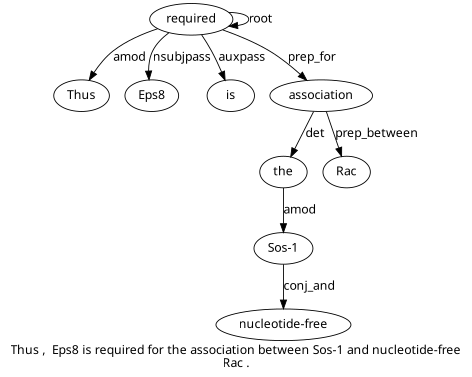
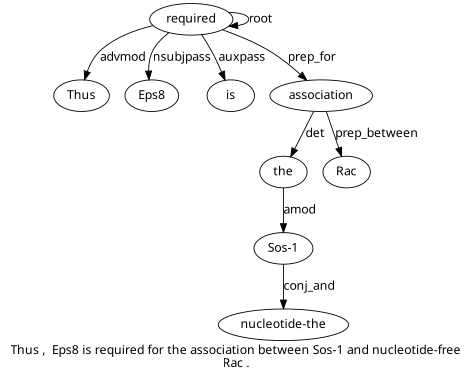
edge "required" -> "Thus": label "amod" -> "advmod"
node "nucleotide-free": label "nucleotide-free" -> "nucleotide-the"
